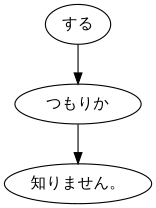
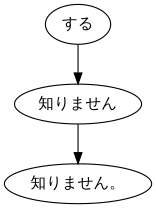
node "つもりか": label "つもりか" -> "知りません"
